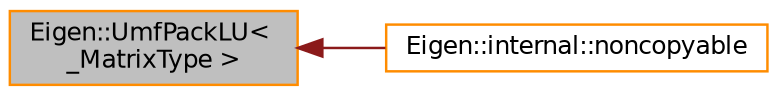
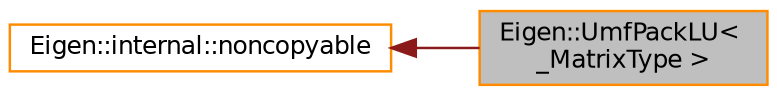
edge "Eigen::internal::noncopyable" -> "Eigen::UmfPackLU< _MatrixType >": reversed
